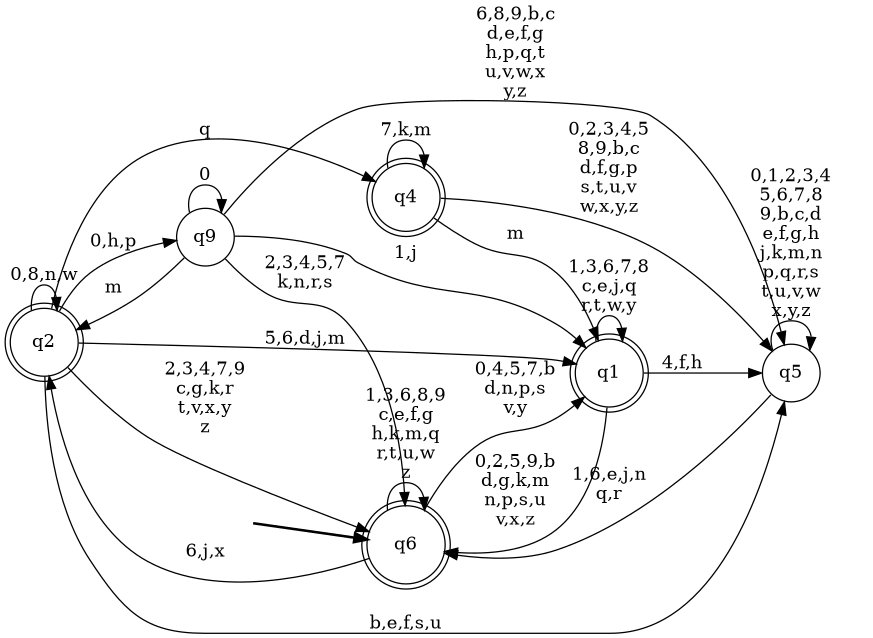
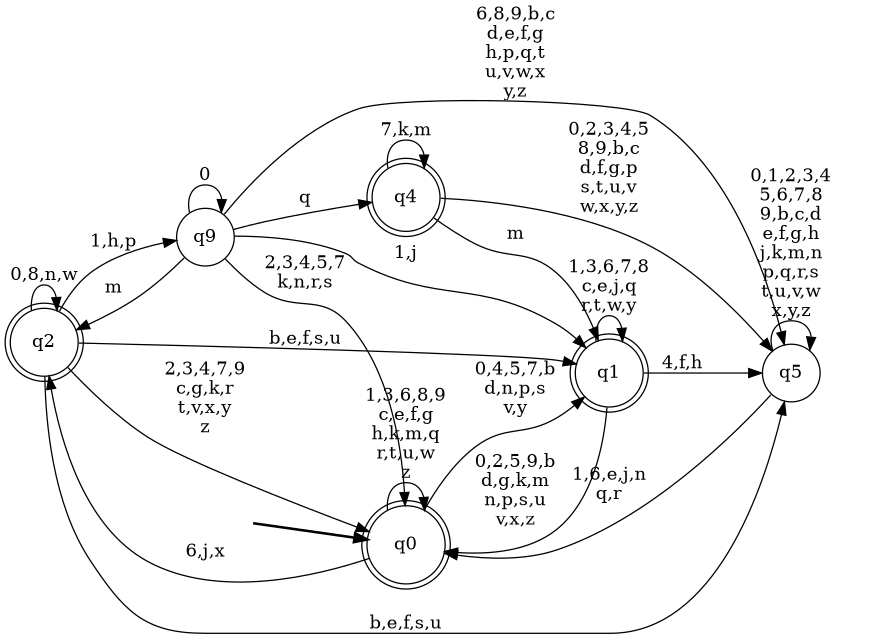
edge "q2" -> "q4": now "q9" -> "q4"
edge "q2" -> "q9": label "0,h,p" -> "1,h,p"
edge "q2" -> "q1": label "5,6,d,j,m" -> "b,e,f,s,u"
node "q6": label "q6" -> "q0"
